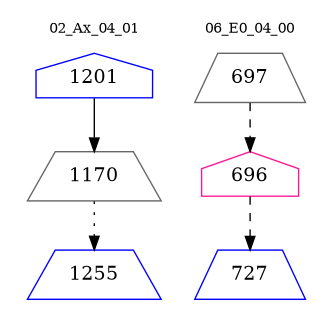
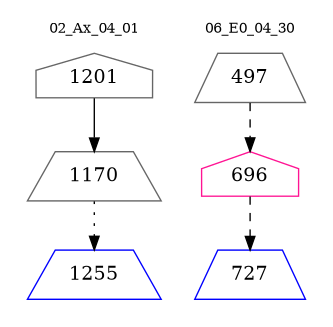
cluster "06_E0_04_00": label "06_E0_04_00" -> "06_E0_04_30"
node "1201": color blue -> gray40
node "697": label "697" -> "497"
